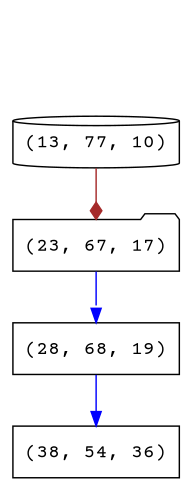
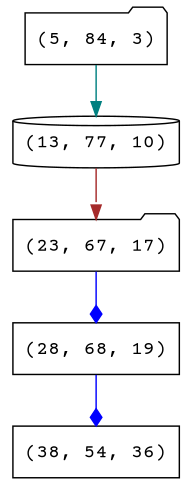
node "(5, 84, 3)": added
edge "(13, 77, 10)" -> "(23, 67, 17)": arrowhead diamond -> normal
edge "(23, 67, 17)" -> "(28, 68, 19)": arrowhead normal -> diamond
edge "(28, 68, 19)" -> "(38, 54, 36)": arrowhead normal -> diamond
